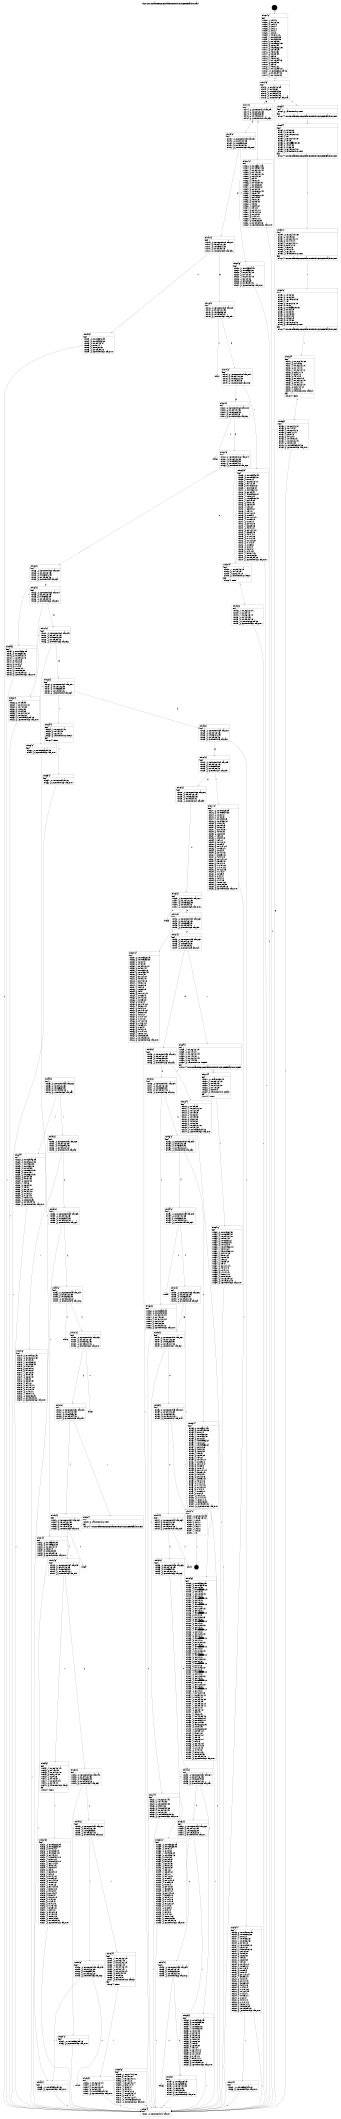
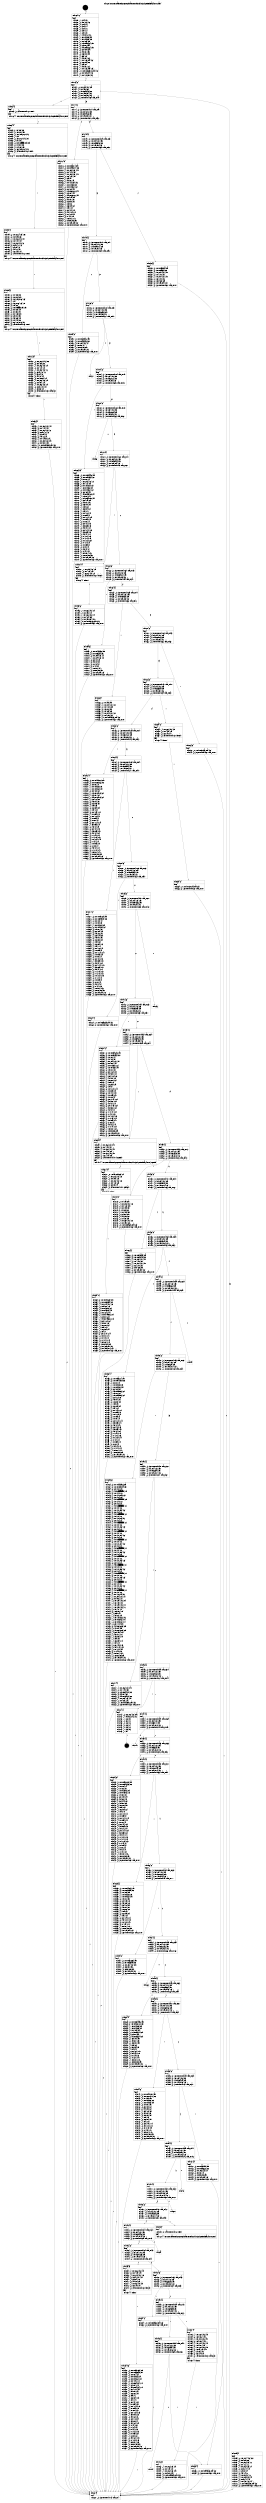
edge "0x401a84 [28]" -> "0x401df7 [30]": now "0x401a84 [28]" -> "0x401aa0 [28]"
edge "0x4021a5 [147]" -> "0x40267b [15]": now "0x4018e0 [28]" -> "0x40267b [15]"
